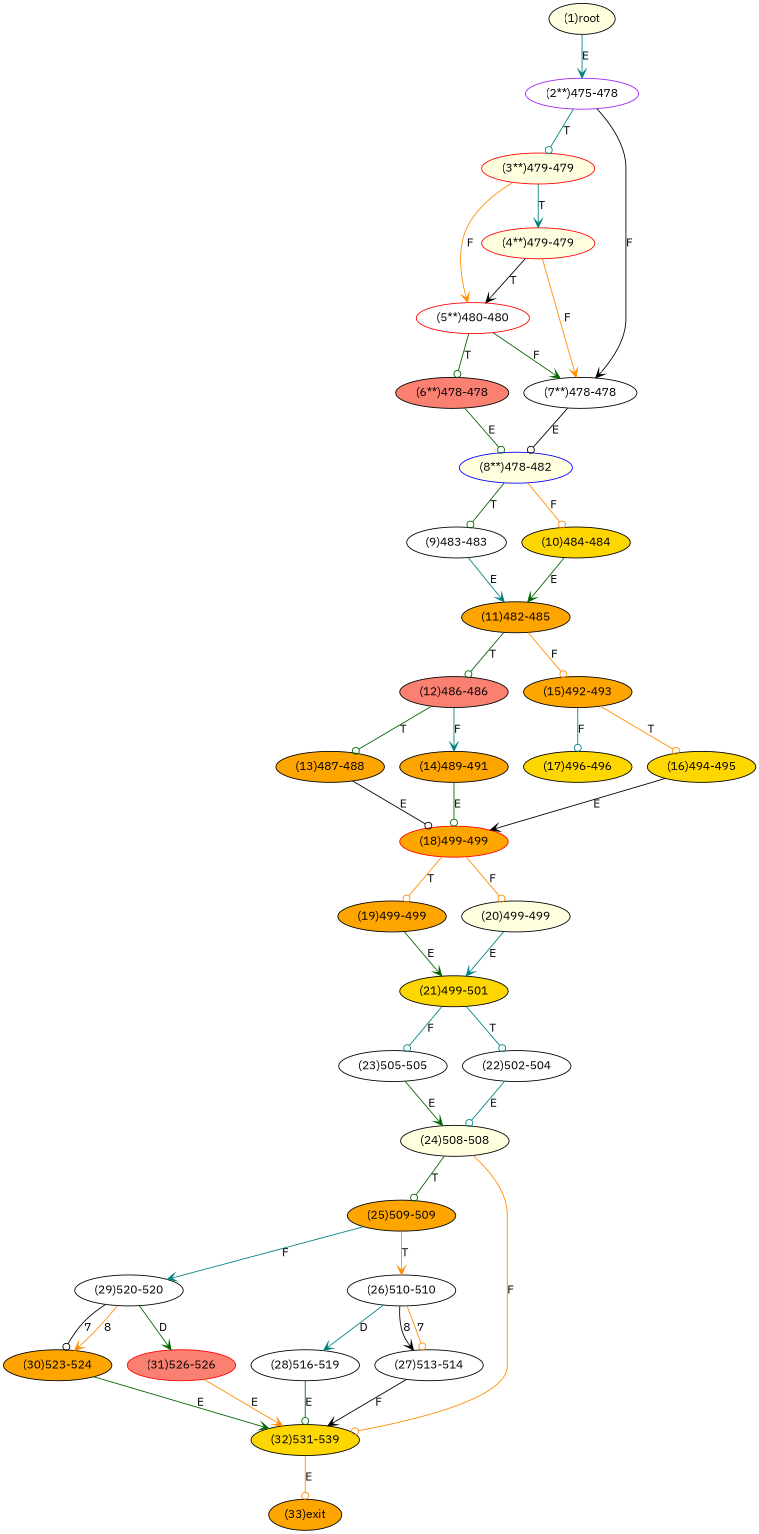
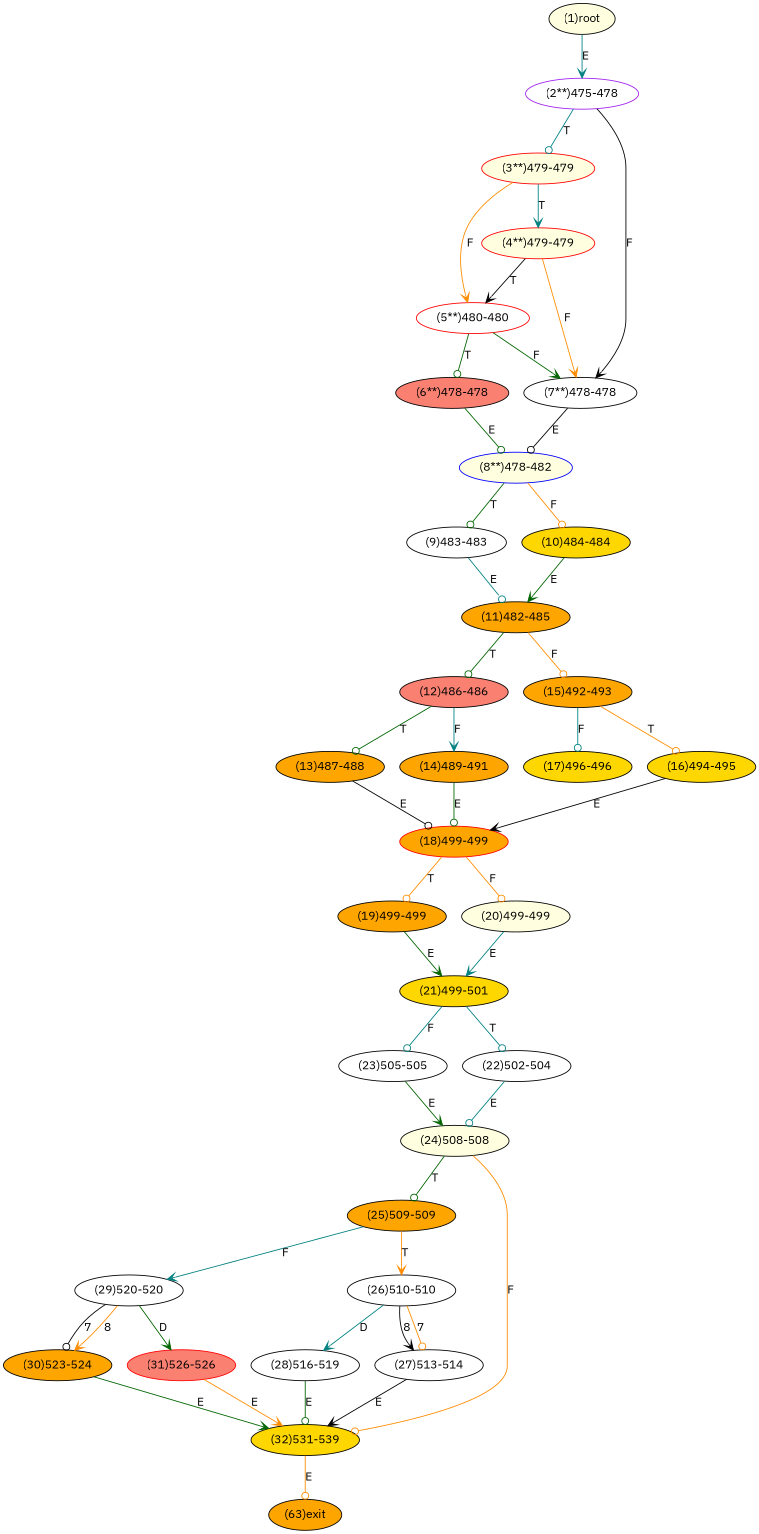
edge "(9)483-483" -> "(11)482-485": arrowhead vee -> odot
edge "(27)513-514" -> "(32)531-539": label "F" -> "E"
node "(33)exit": label "(33)exit" -> "(63)exit"
